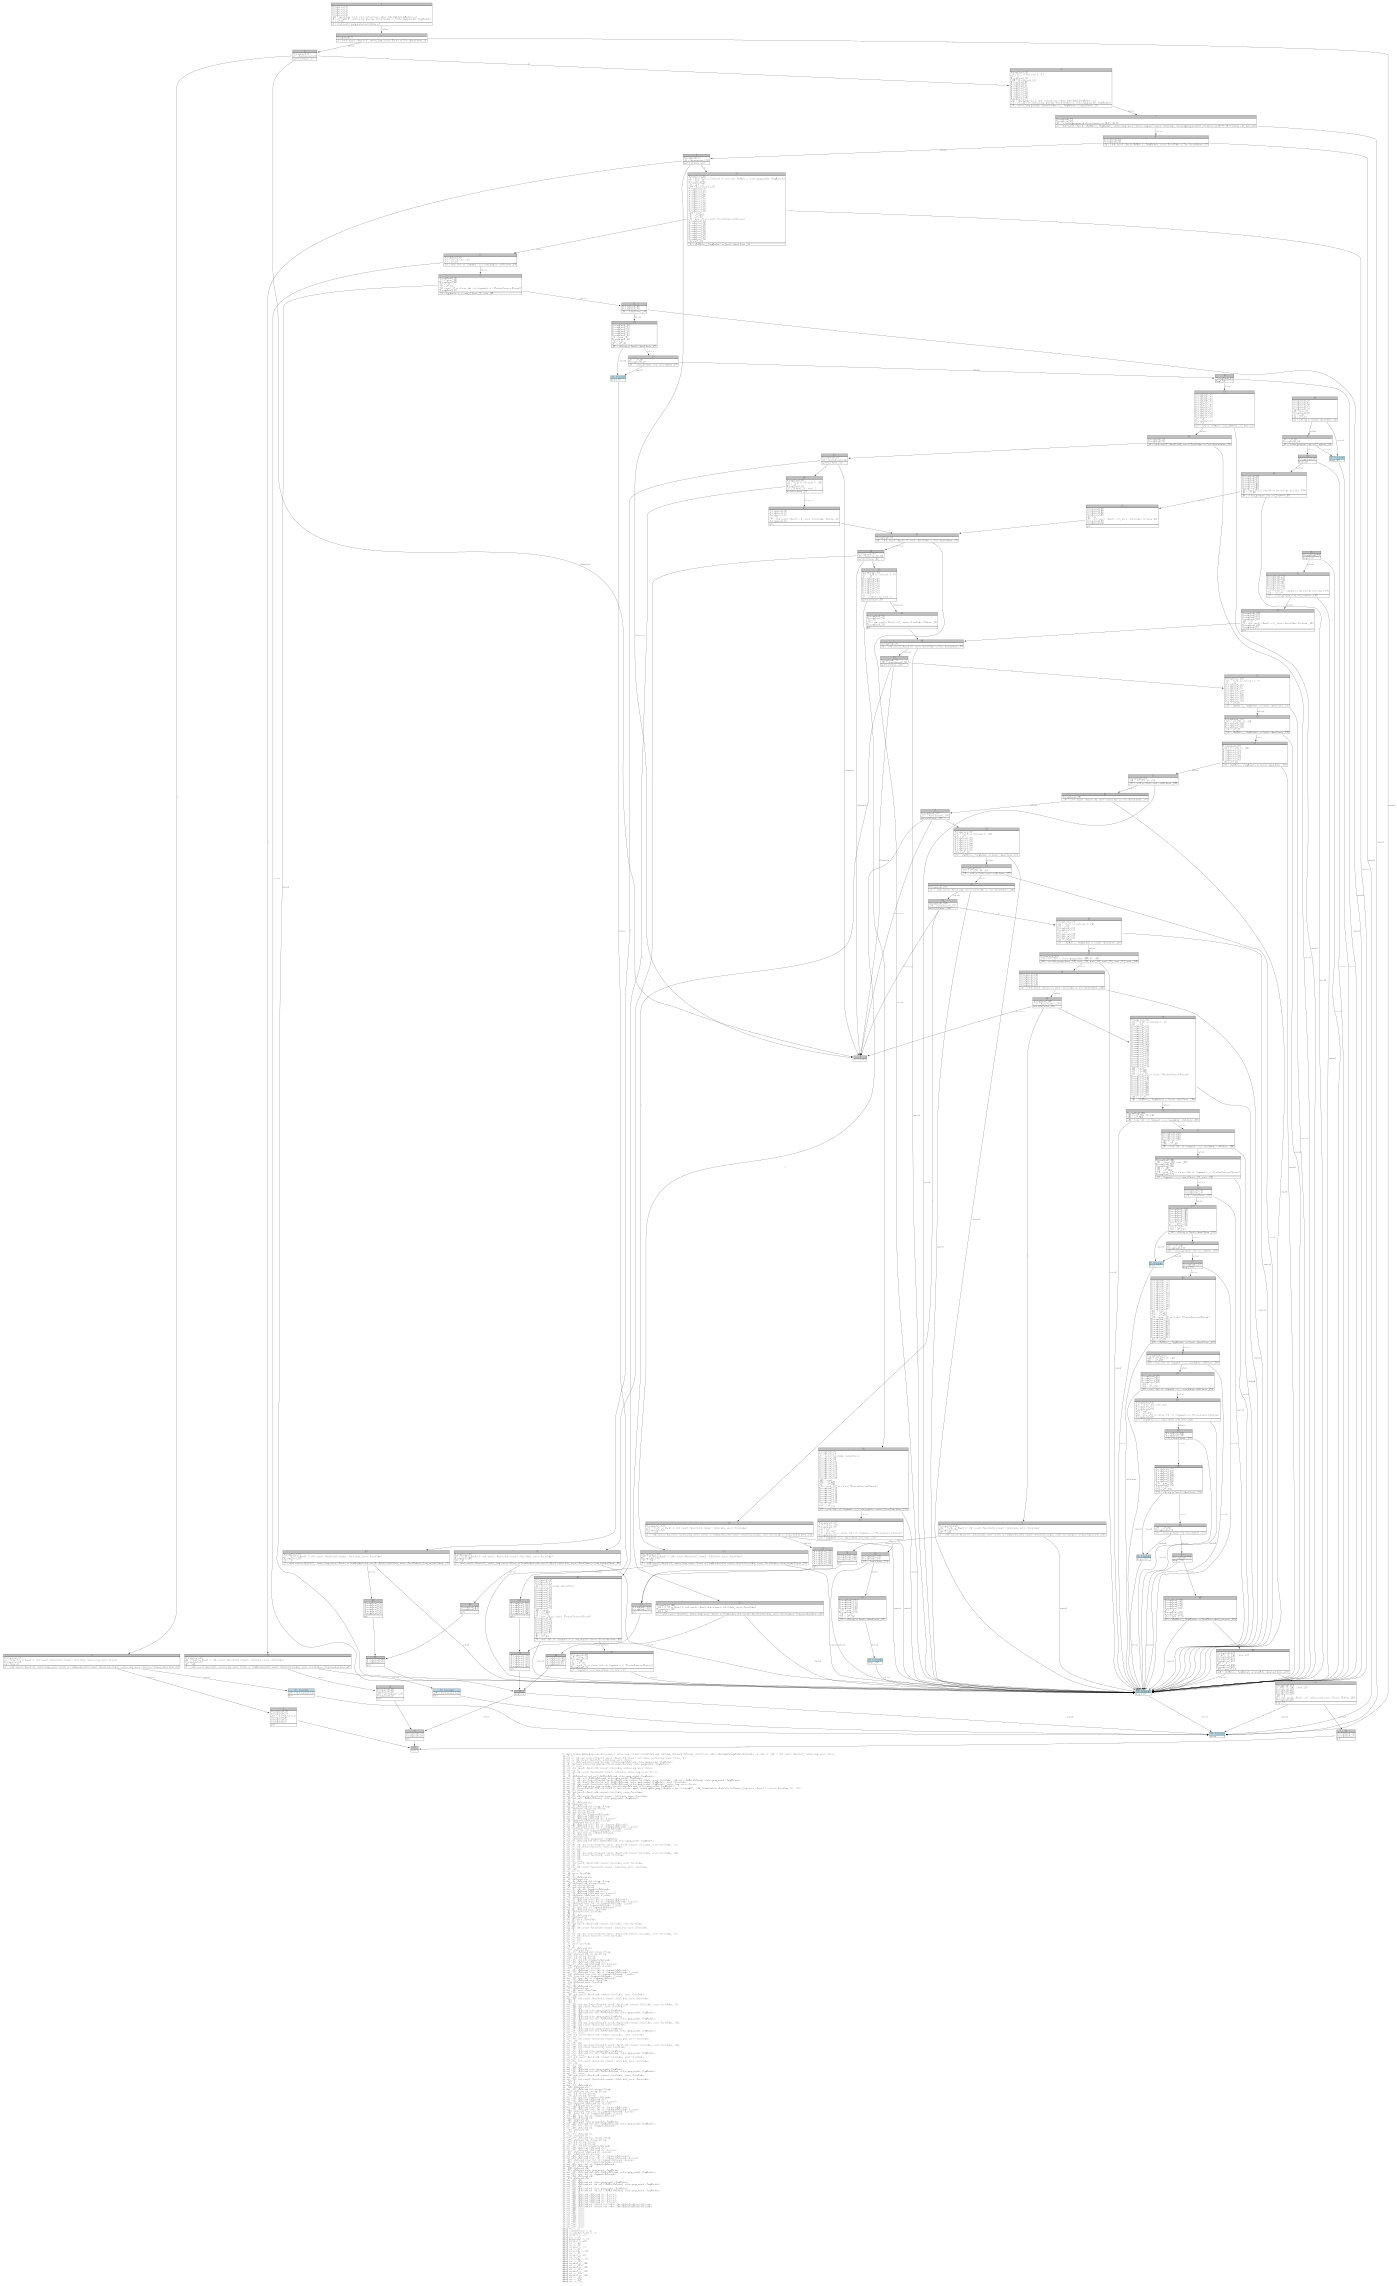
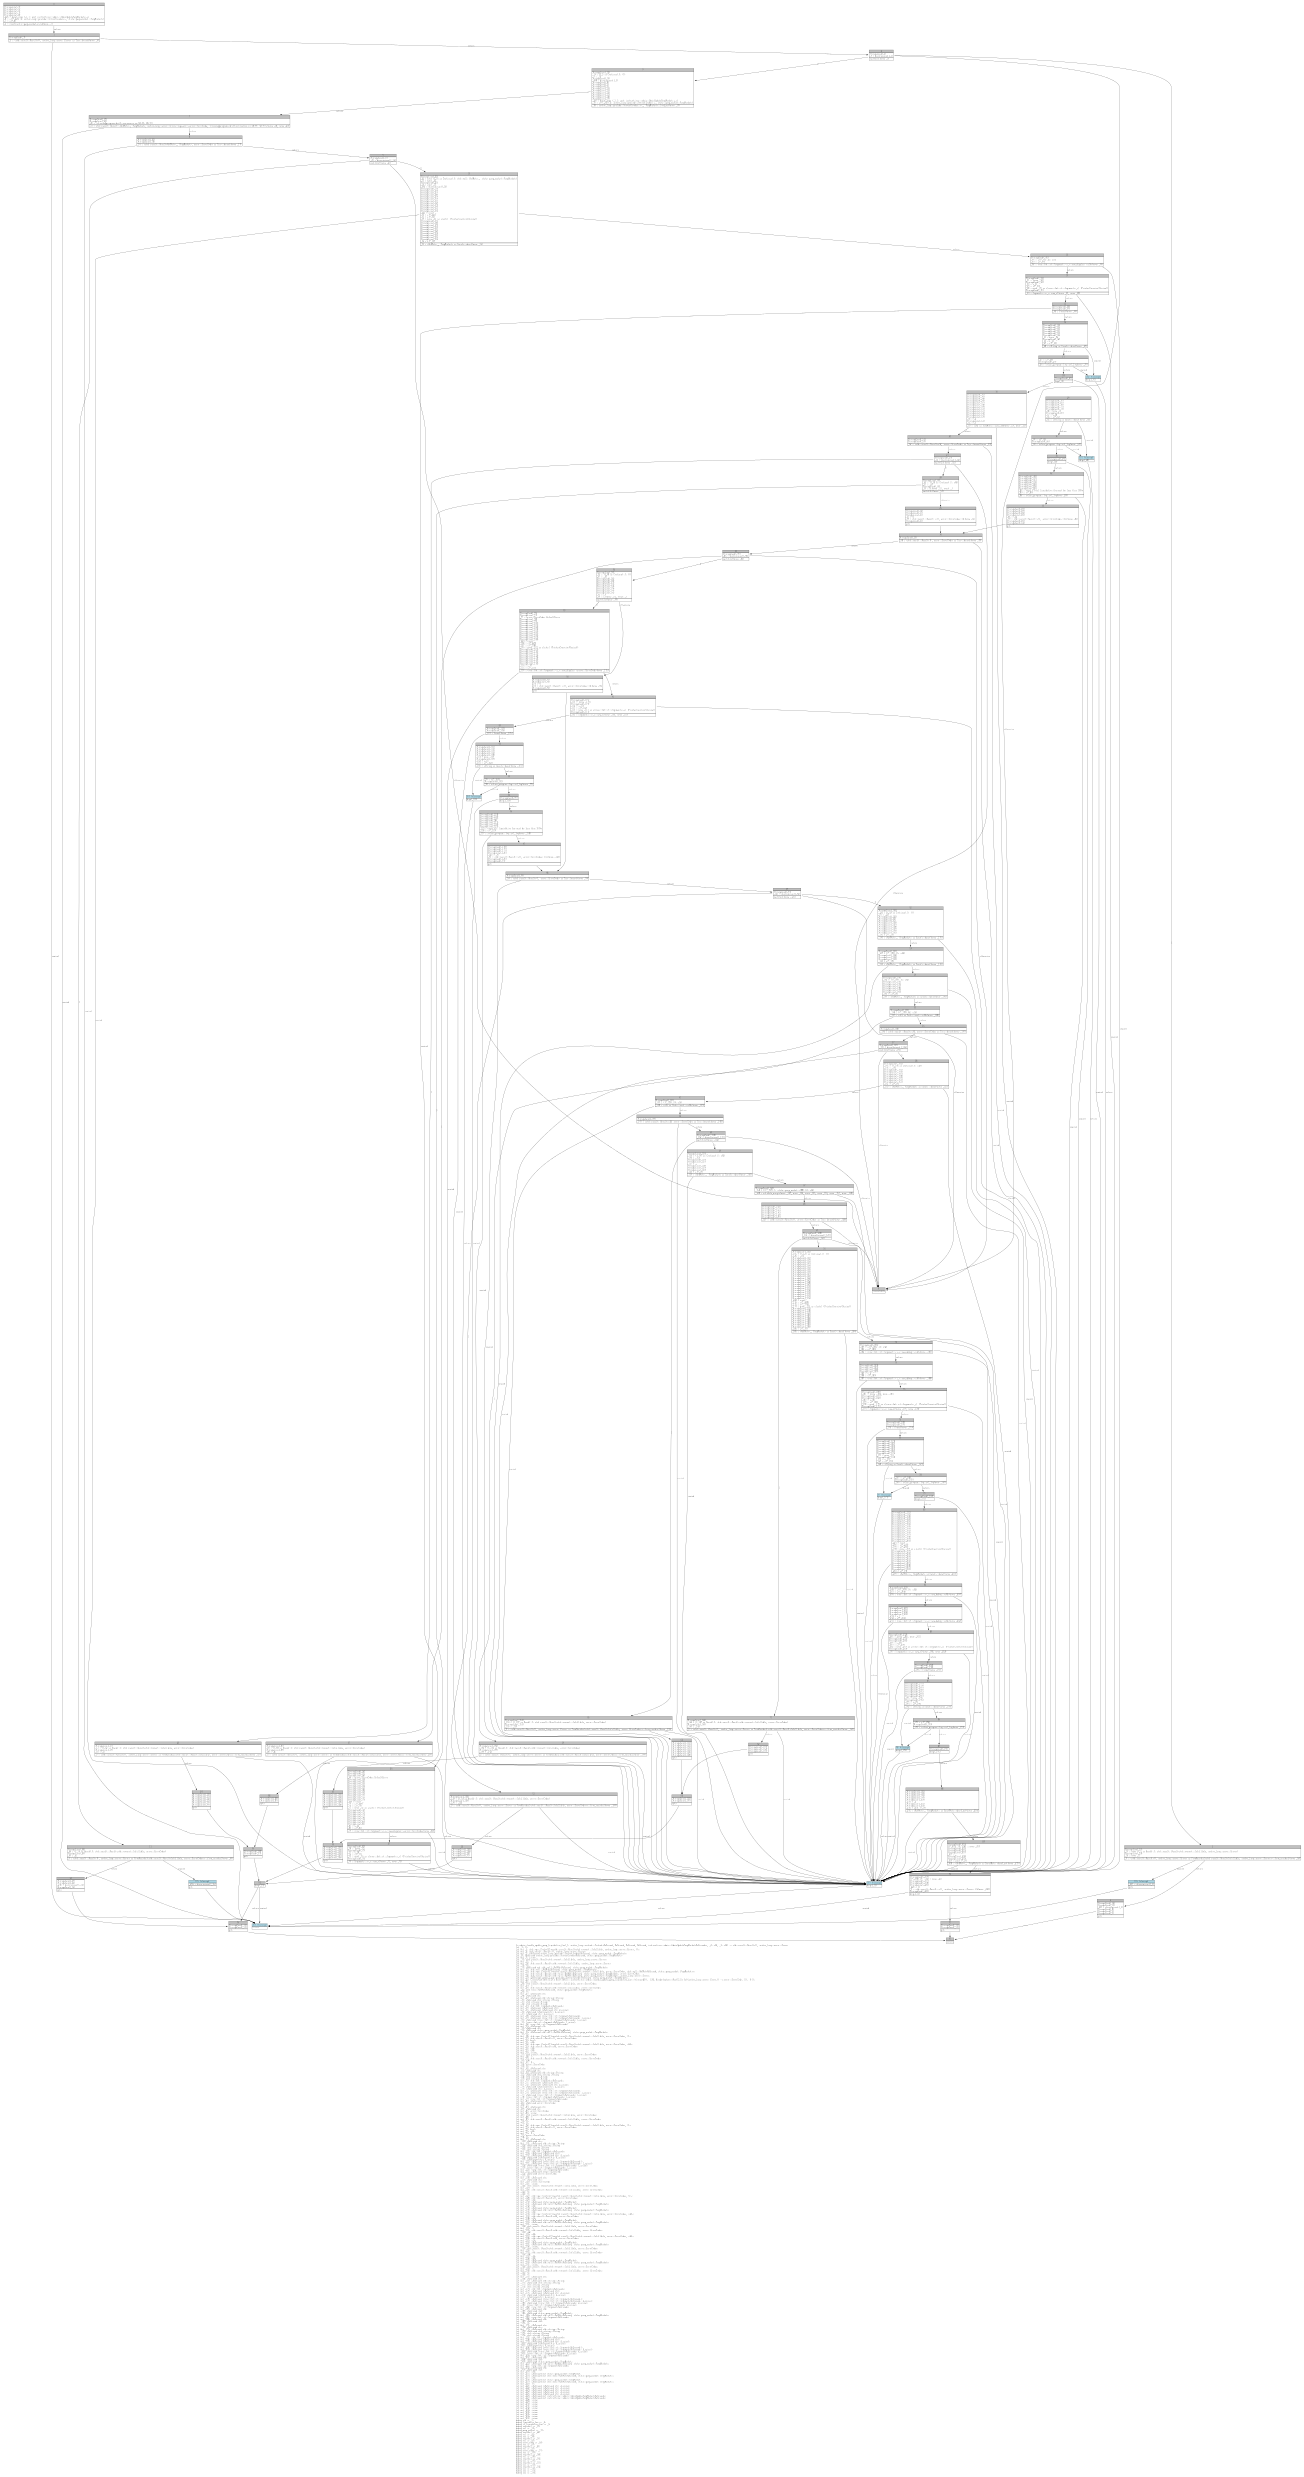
node "44": added
